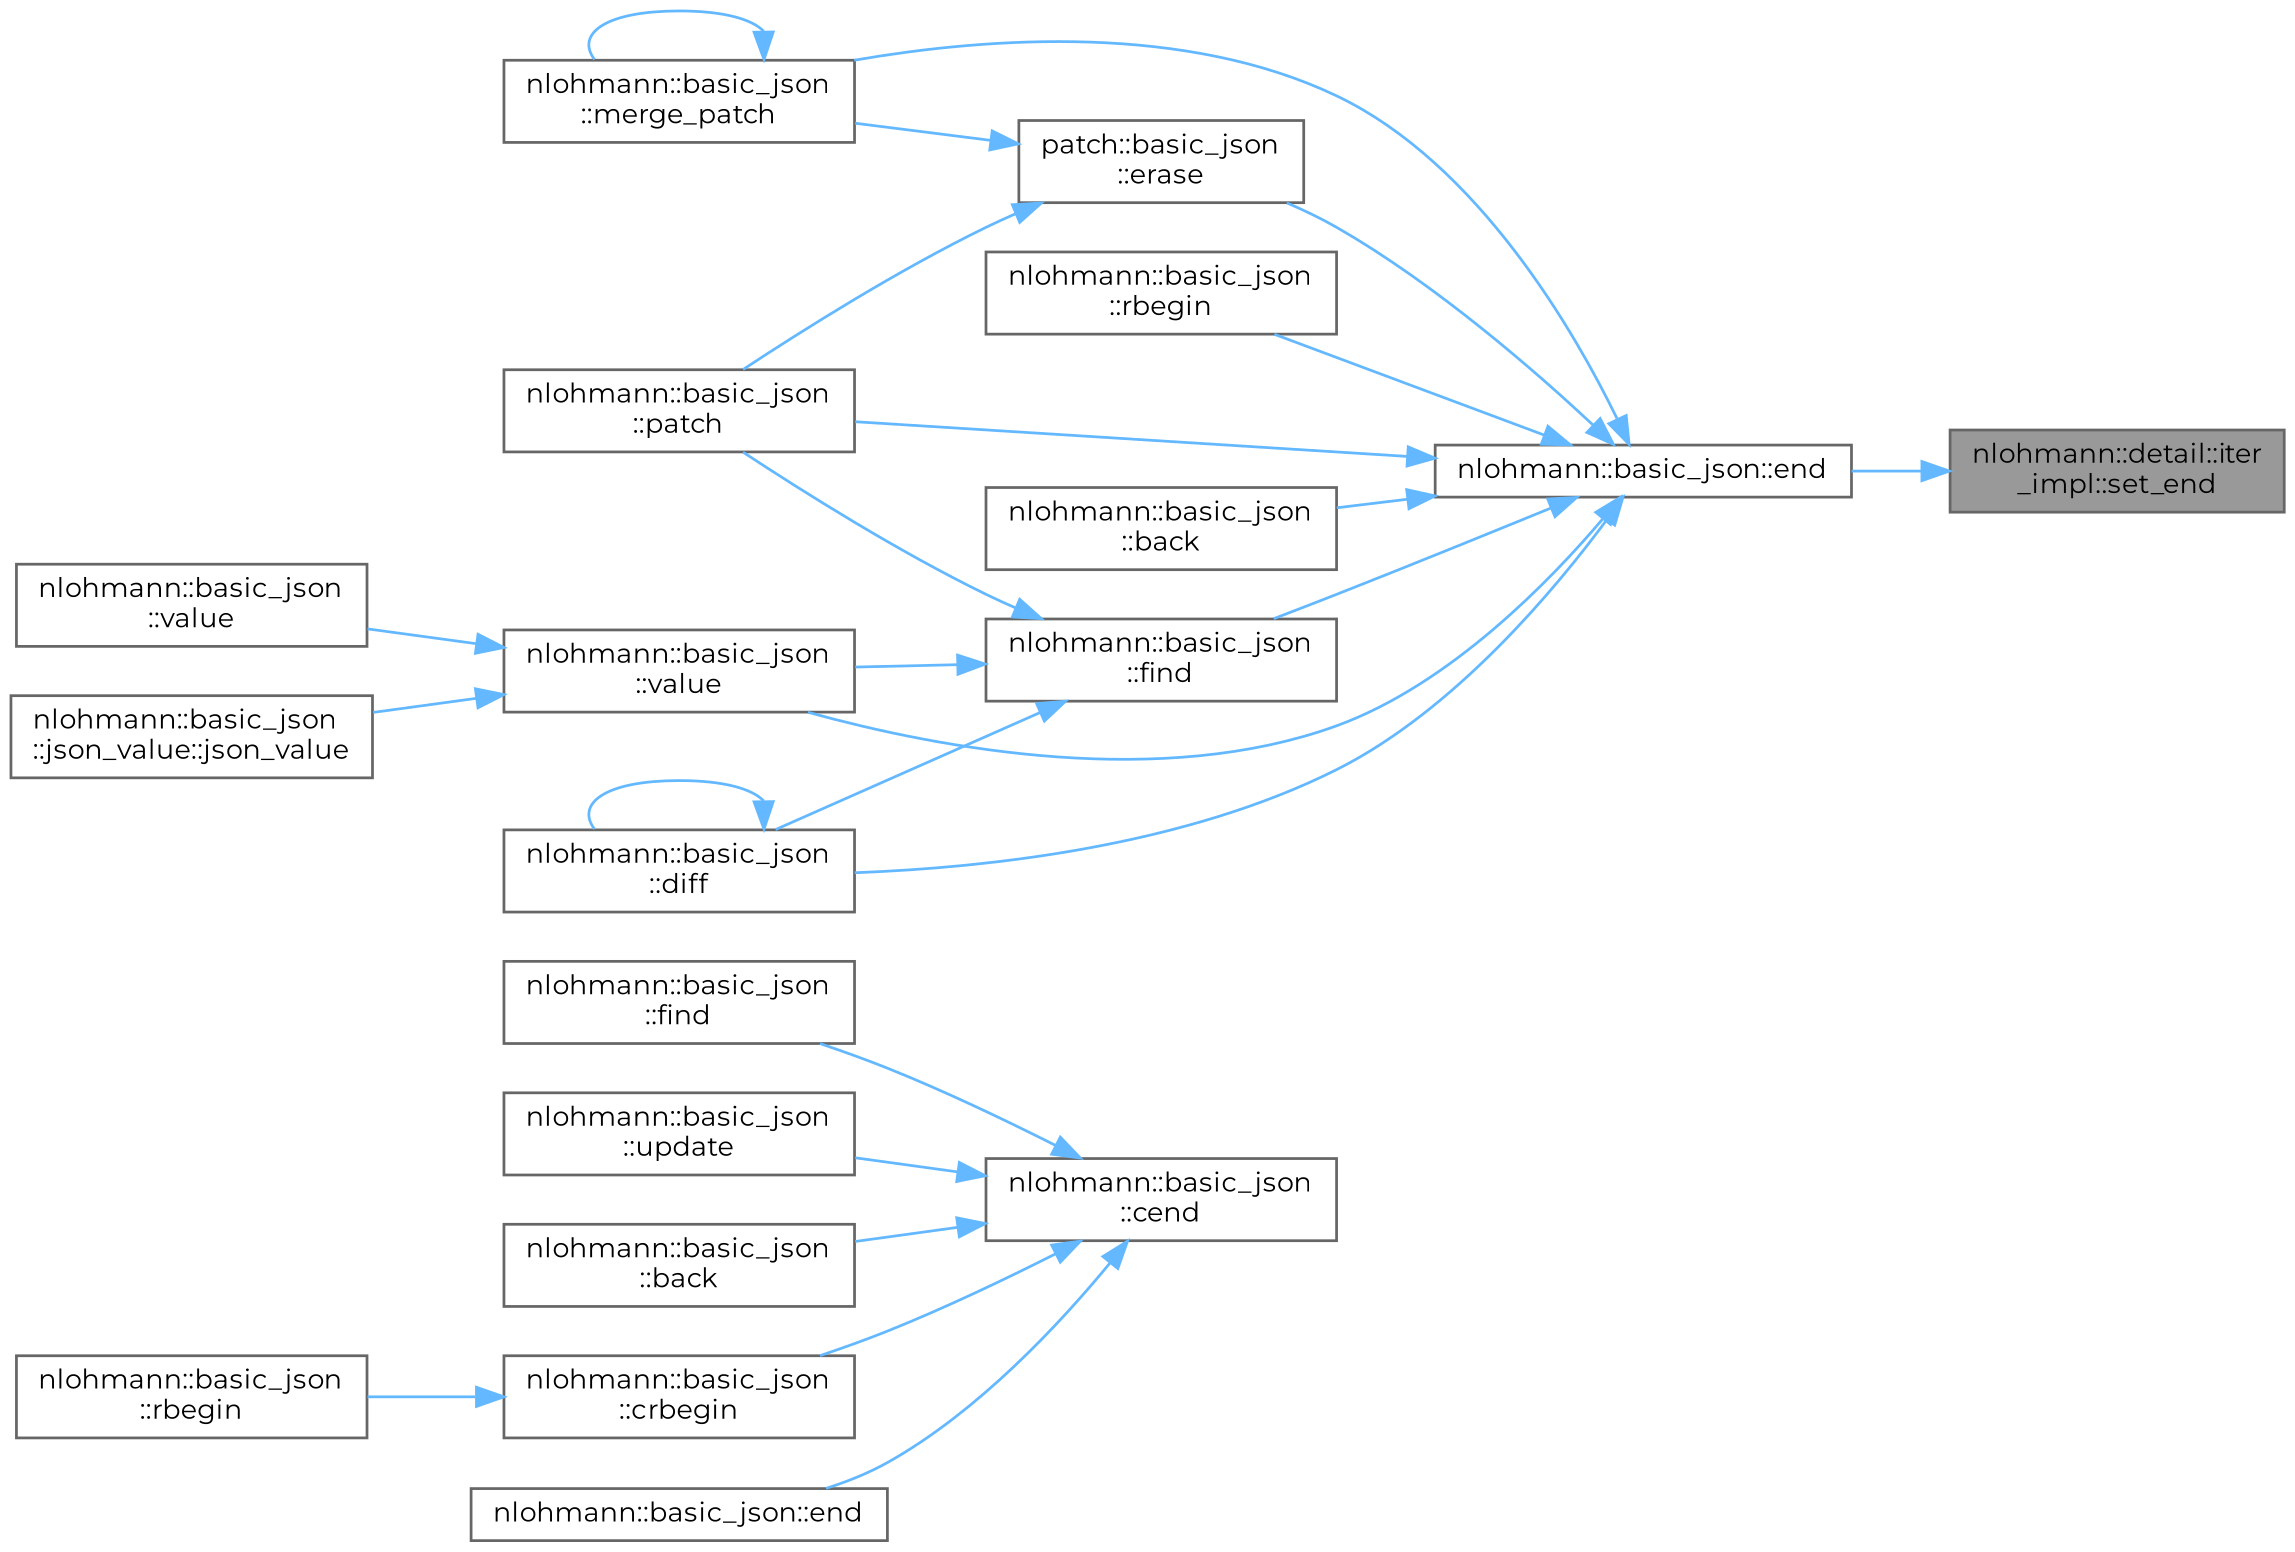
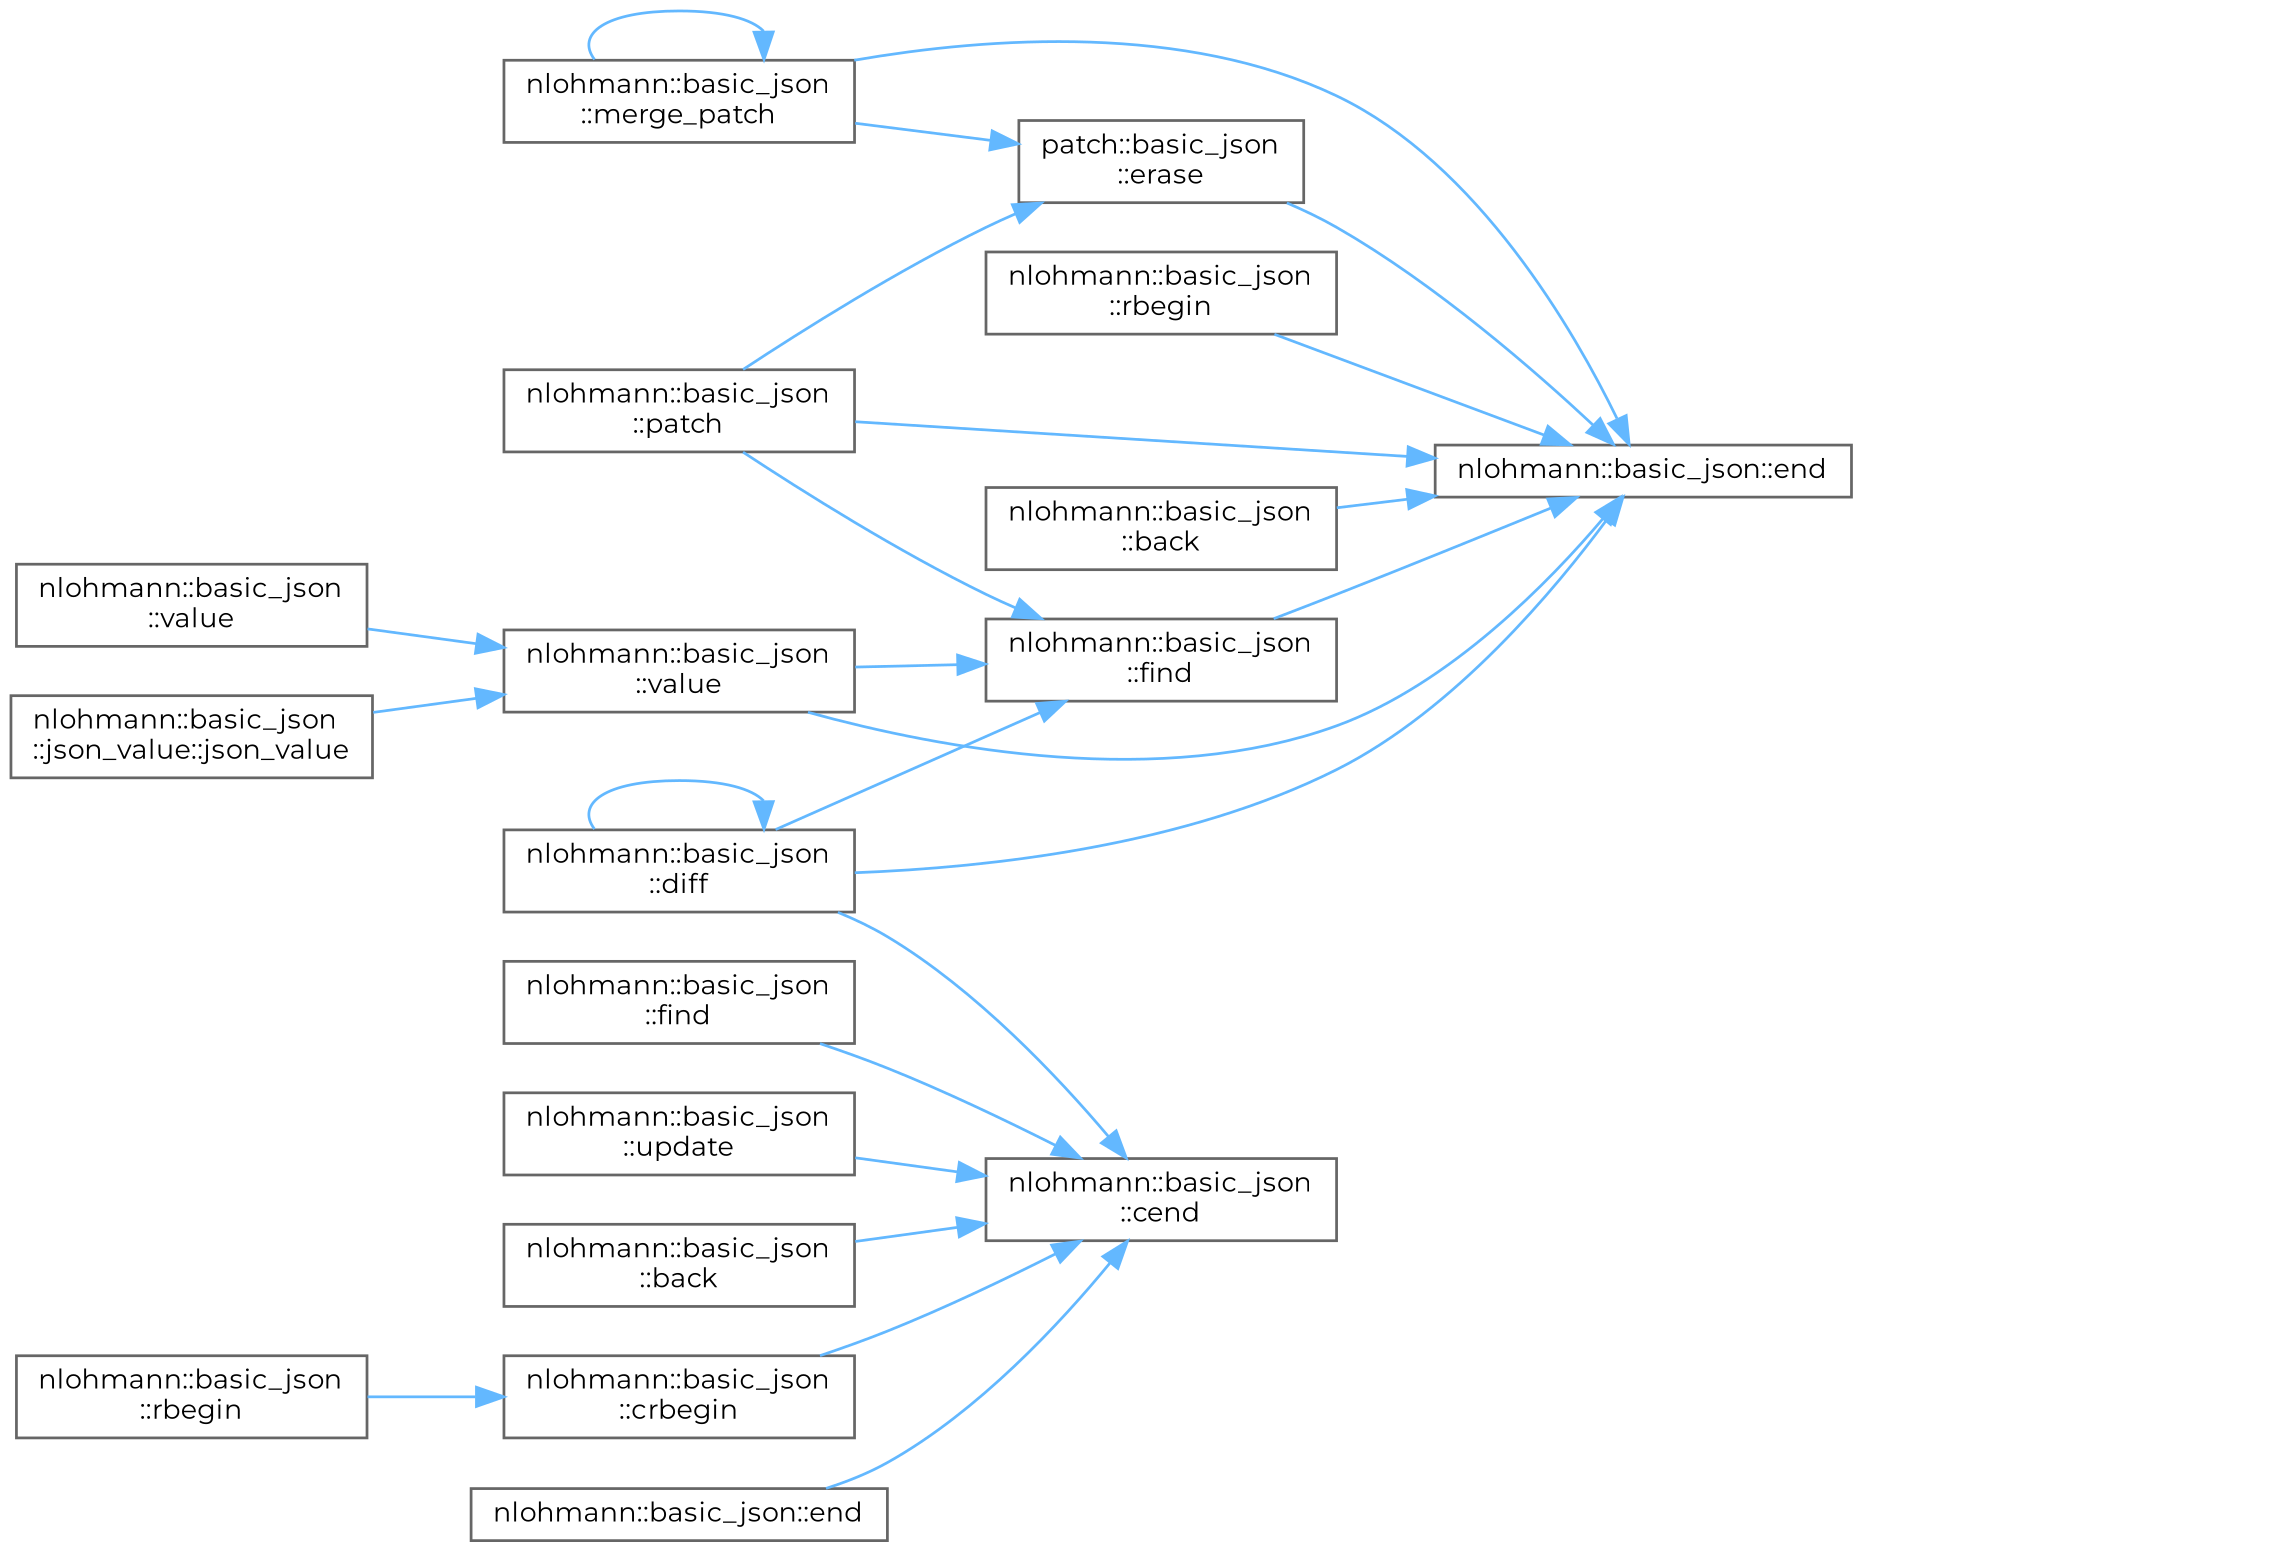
node "nlohmann::detail::iter _impl::set_end": removed
edge "nlohmann::basic_json ::diff" -> "nlohmann::basic_json ::cend": added
